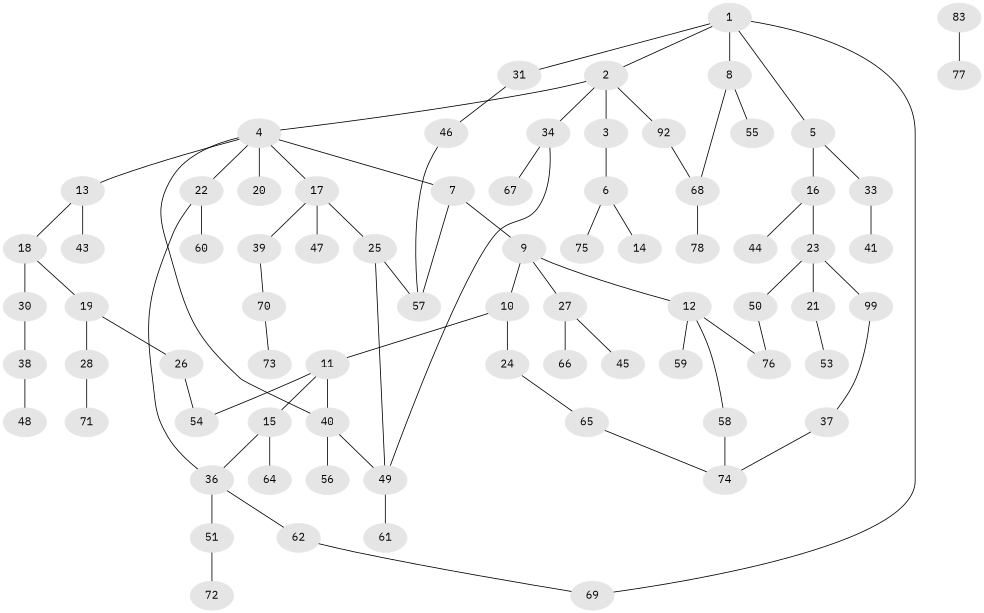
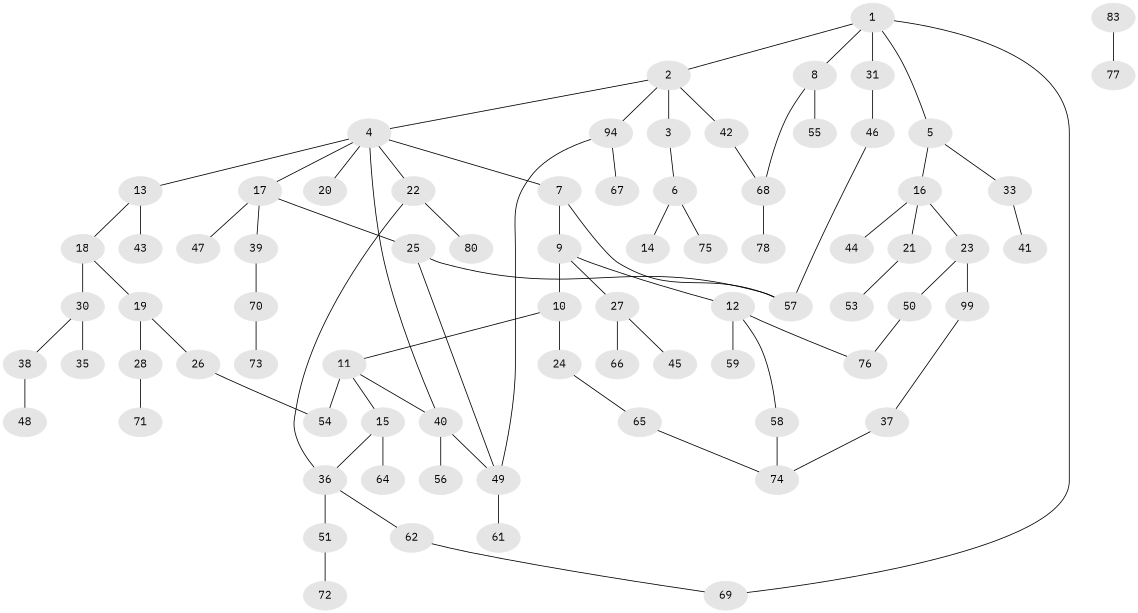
node "34": label "34" -> "94"
node "92": label "92" -> "42"
node "60": label "60" -> "80"
edge "23" -- "21": now "16" -- "21"
node "35": added
